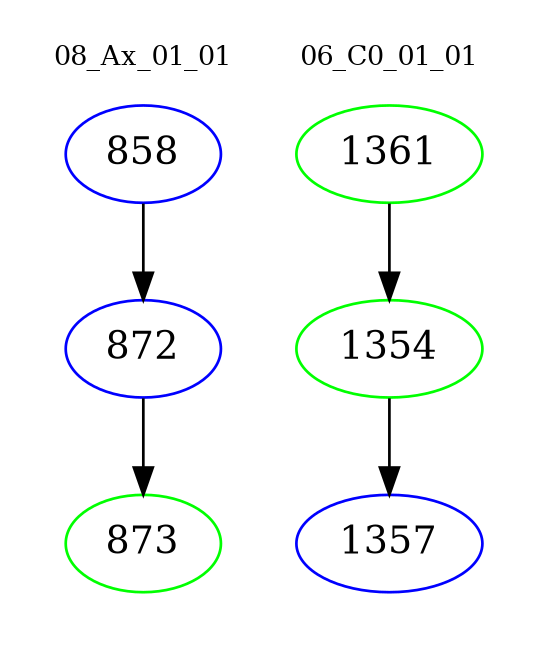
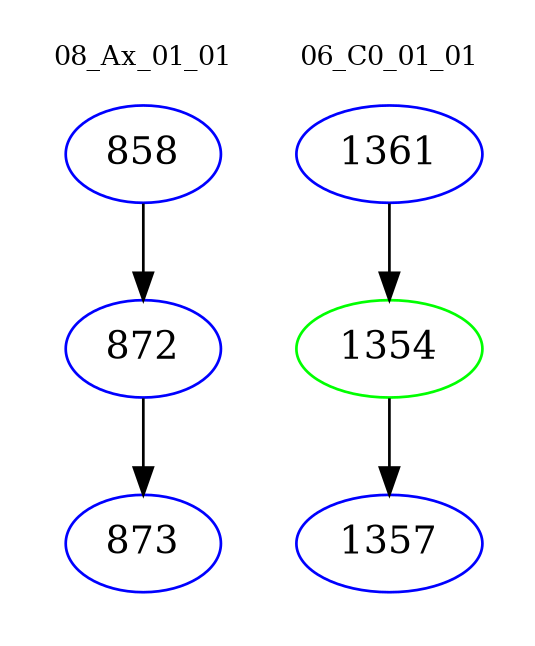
node "1361": color green -> blue
node "873": color green -> blue
